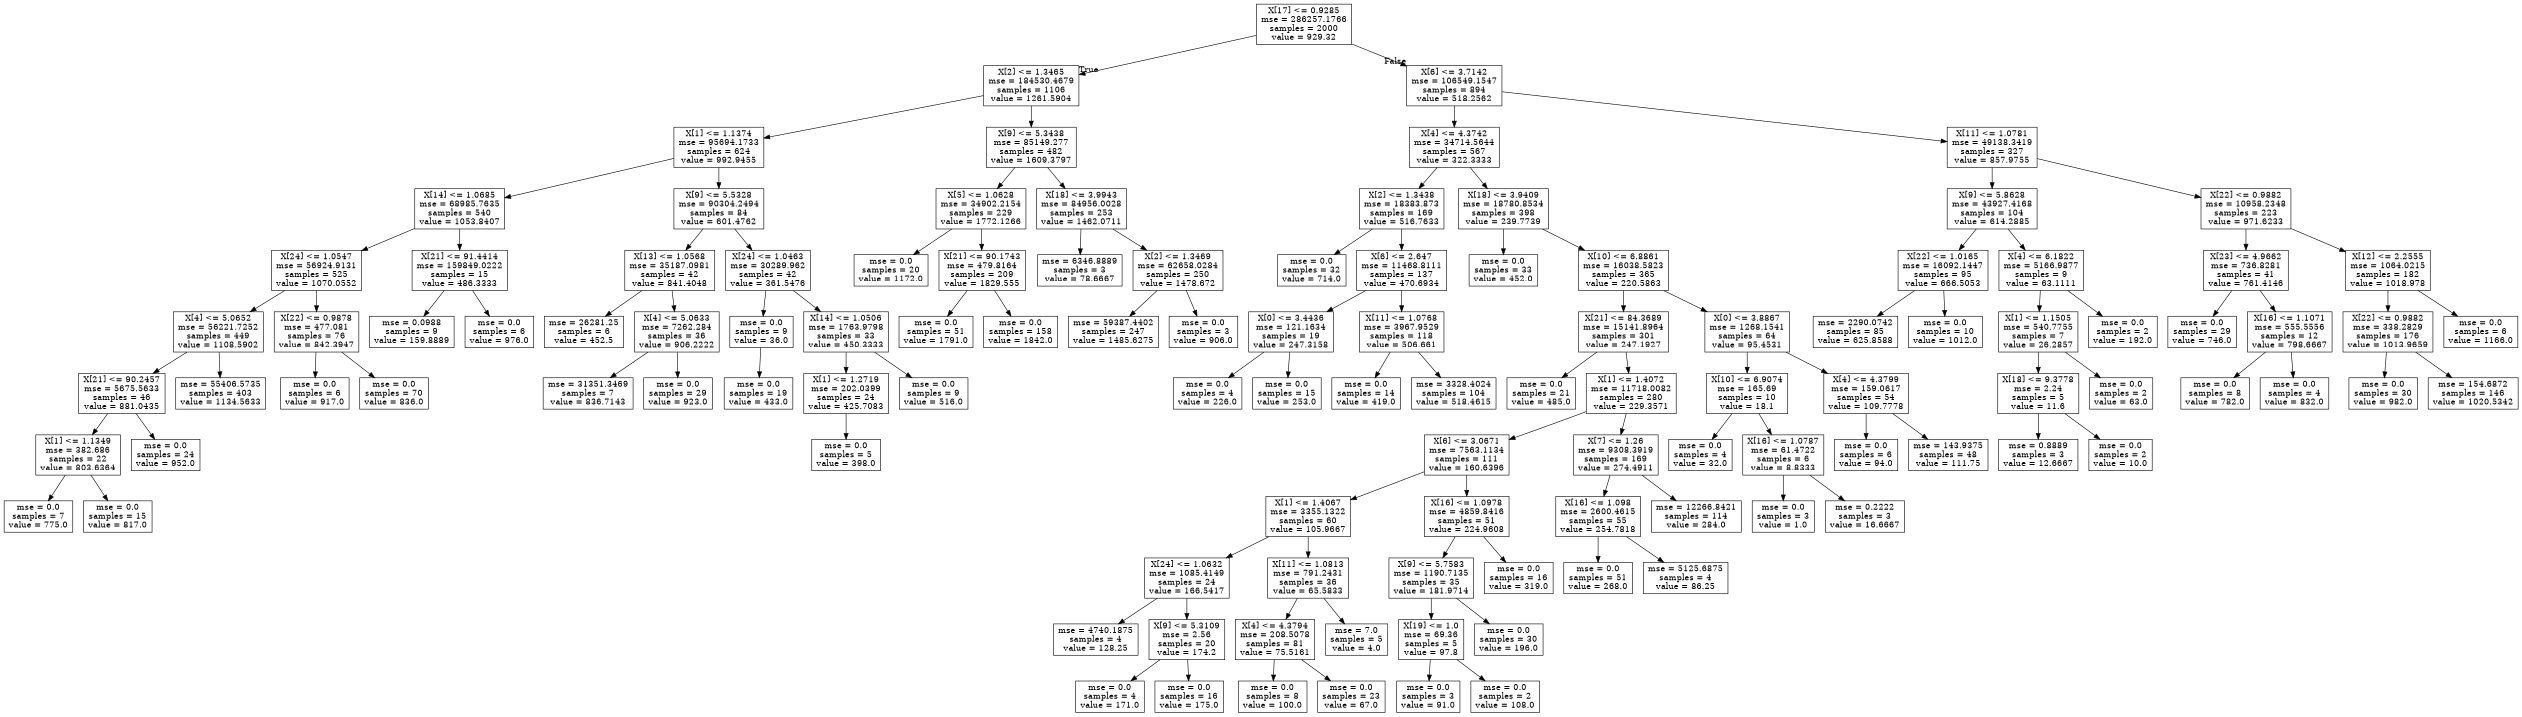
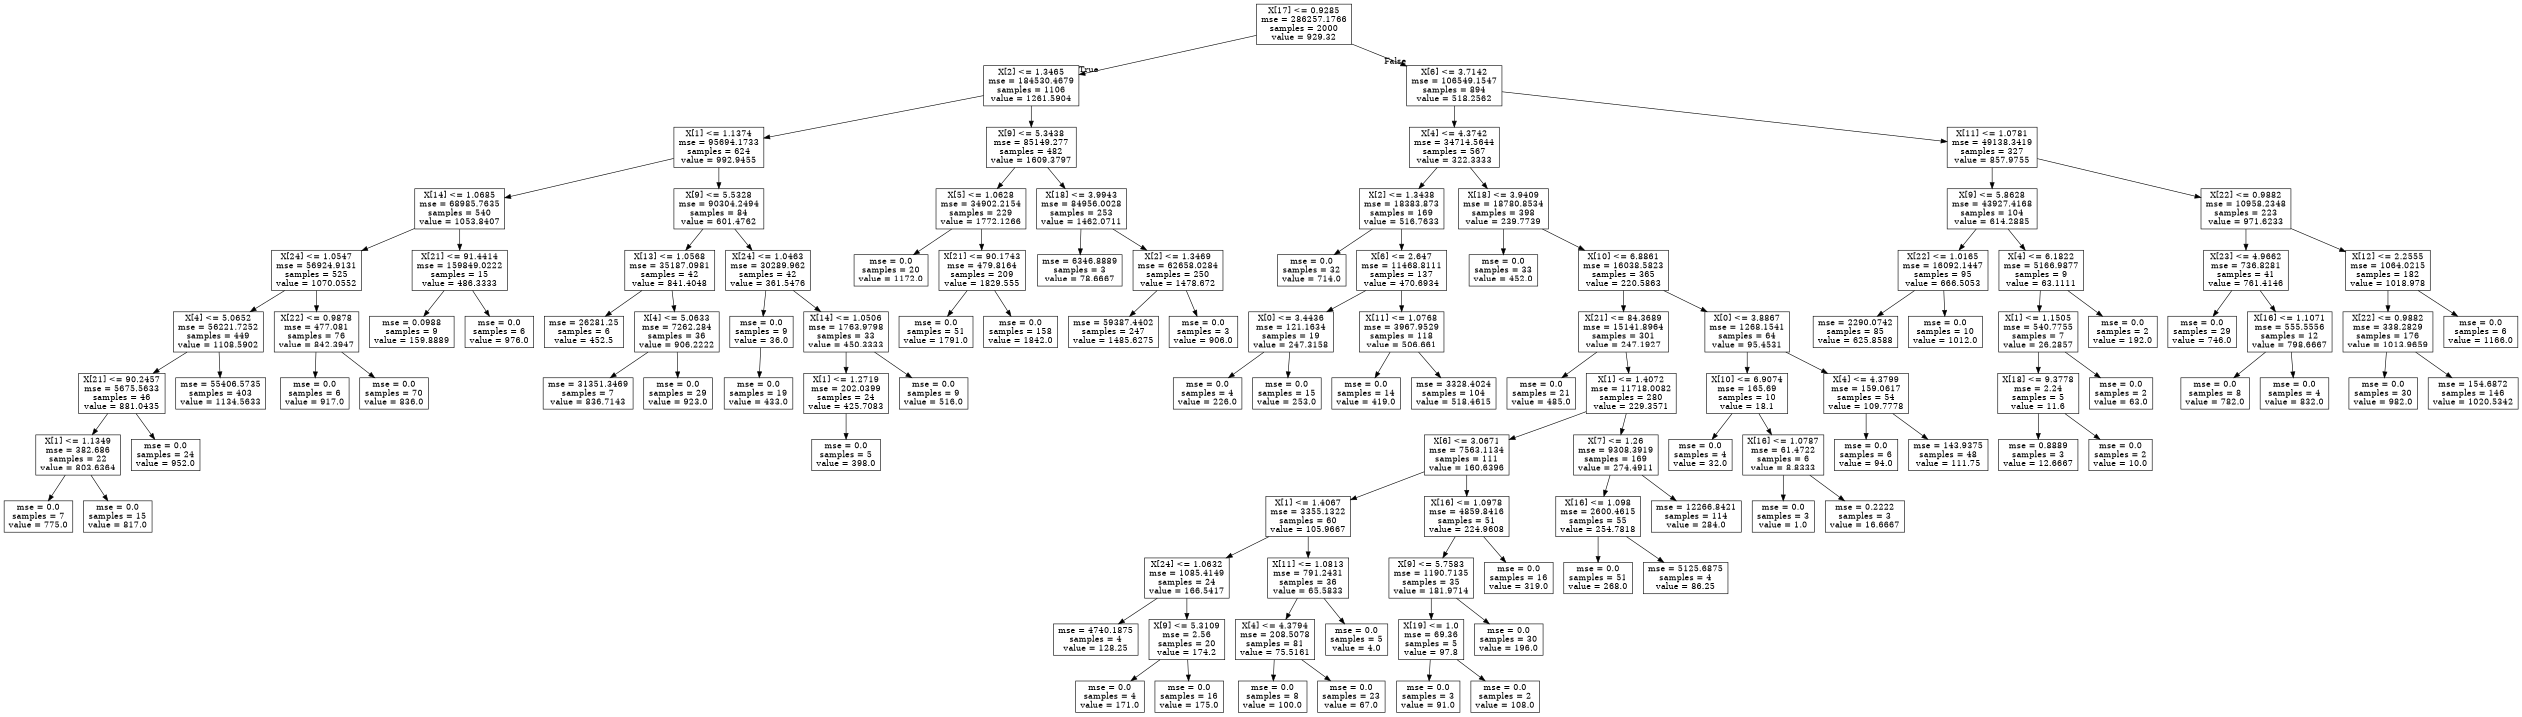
node "mse = 7.0 samples = 5 value = 4.0": label "mse = 7.0 samples = 5 value = 4.0" -> "mse = 0.0 samples = 5 value = 4.0"
